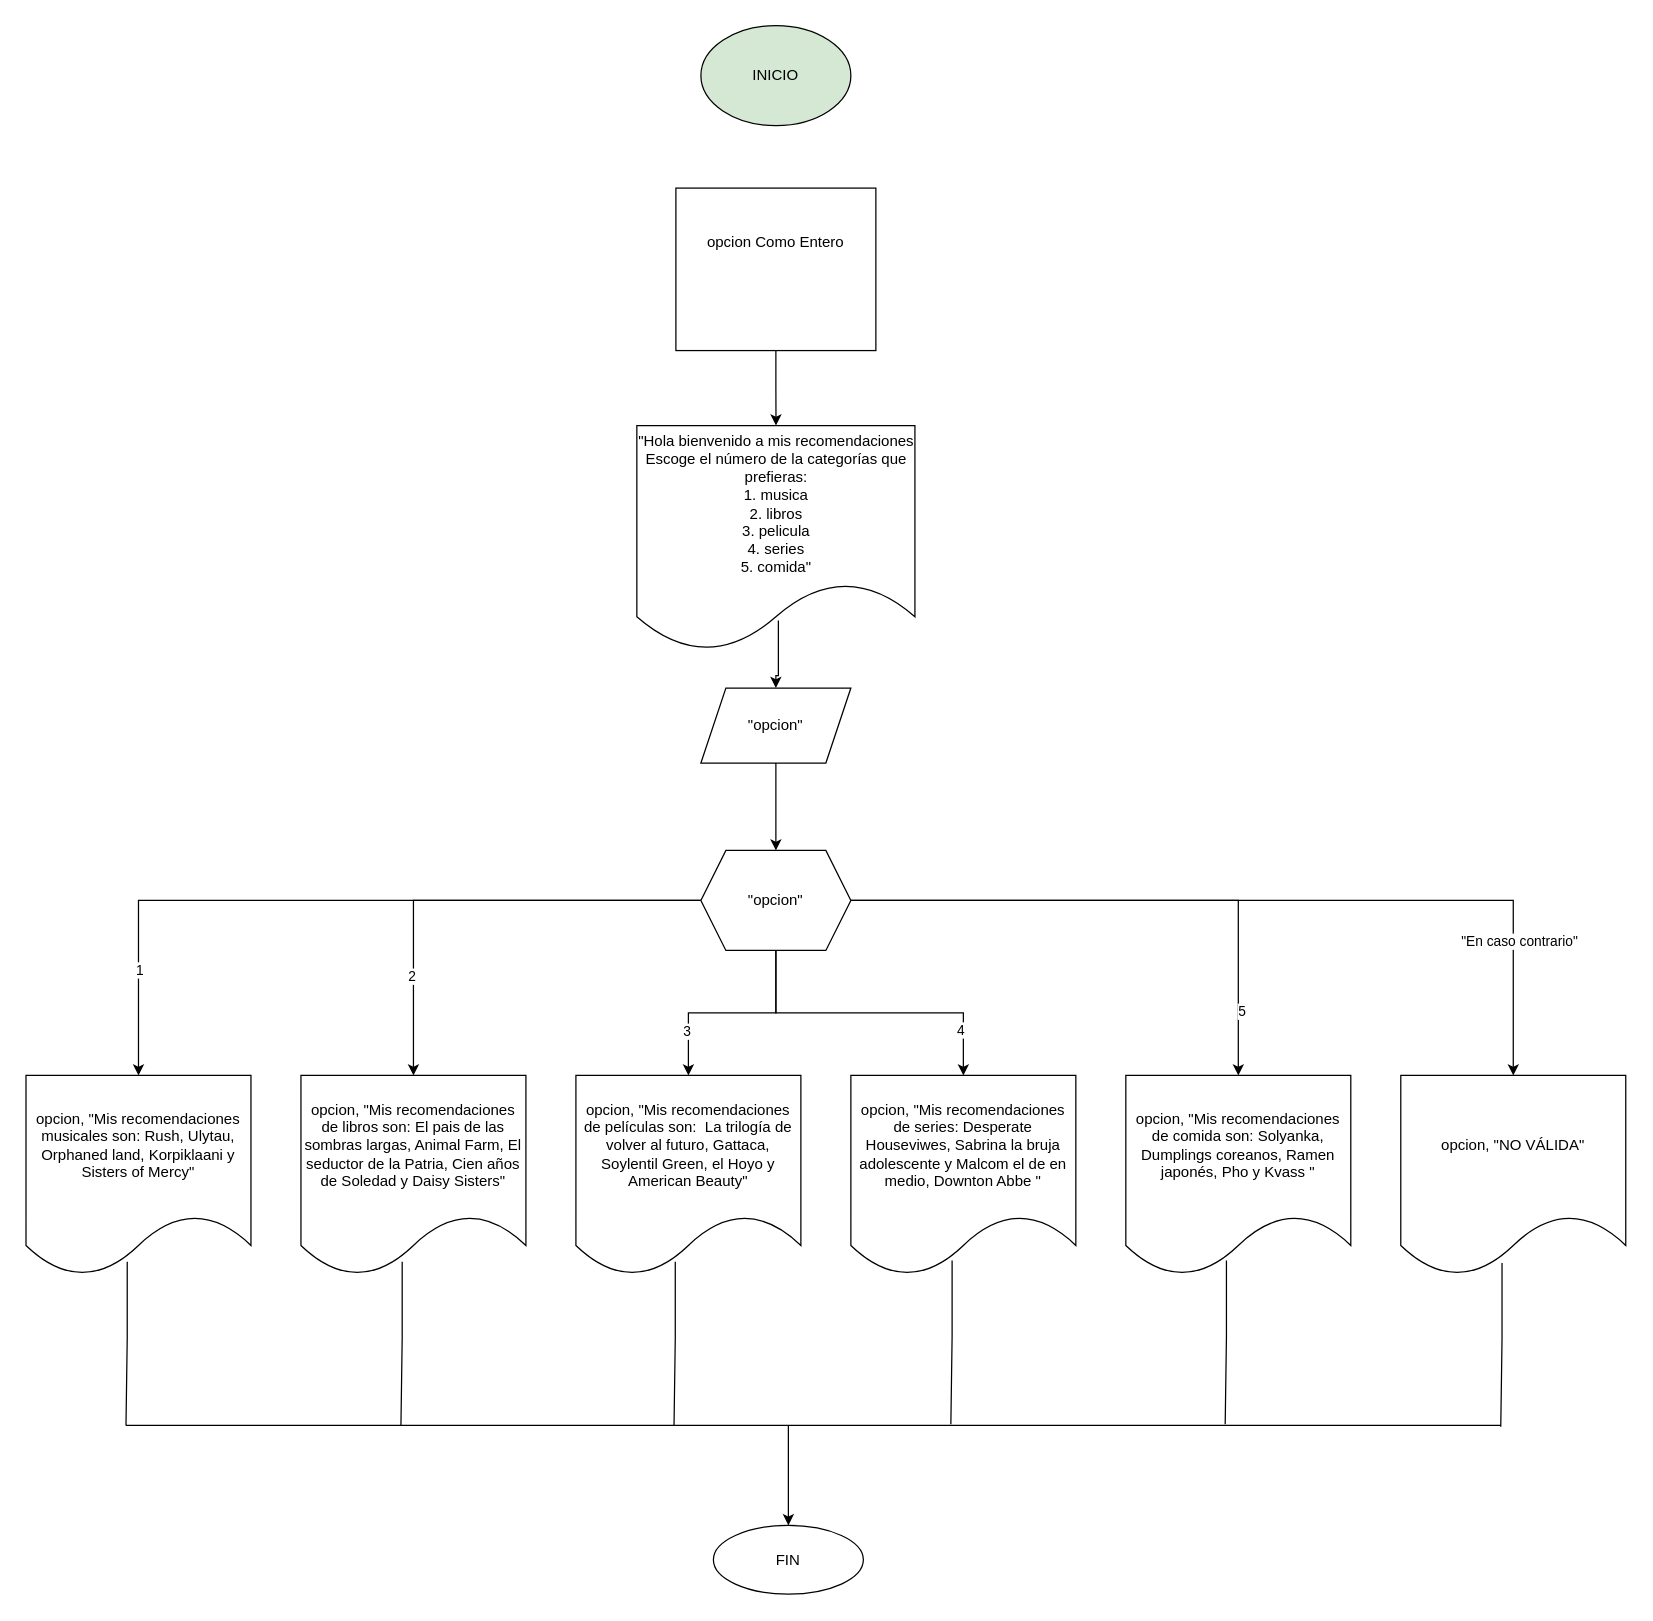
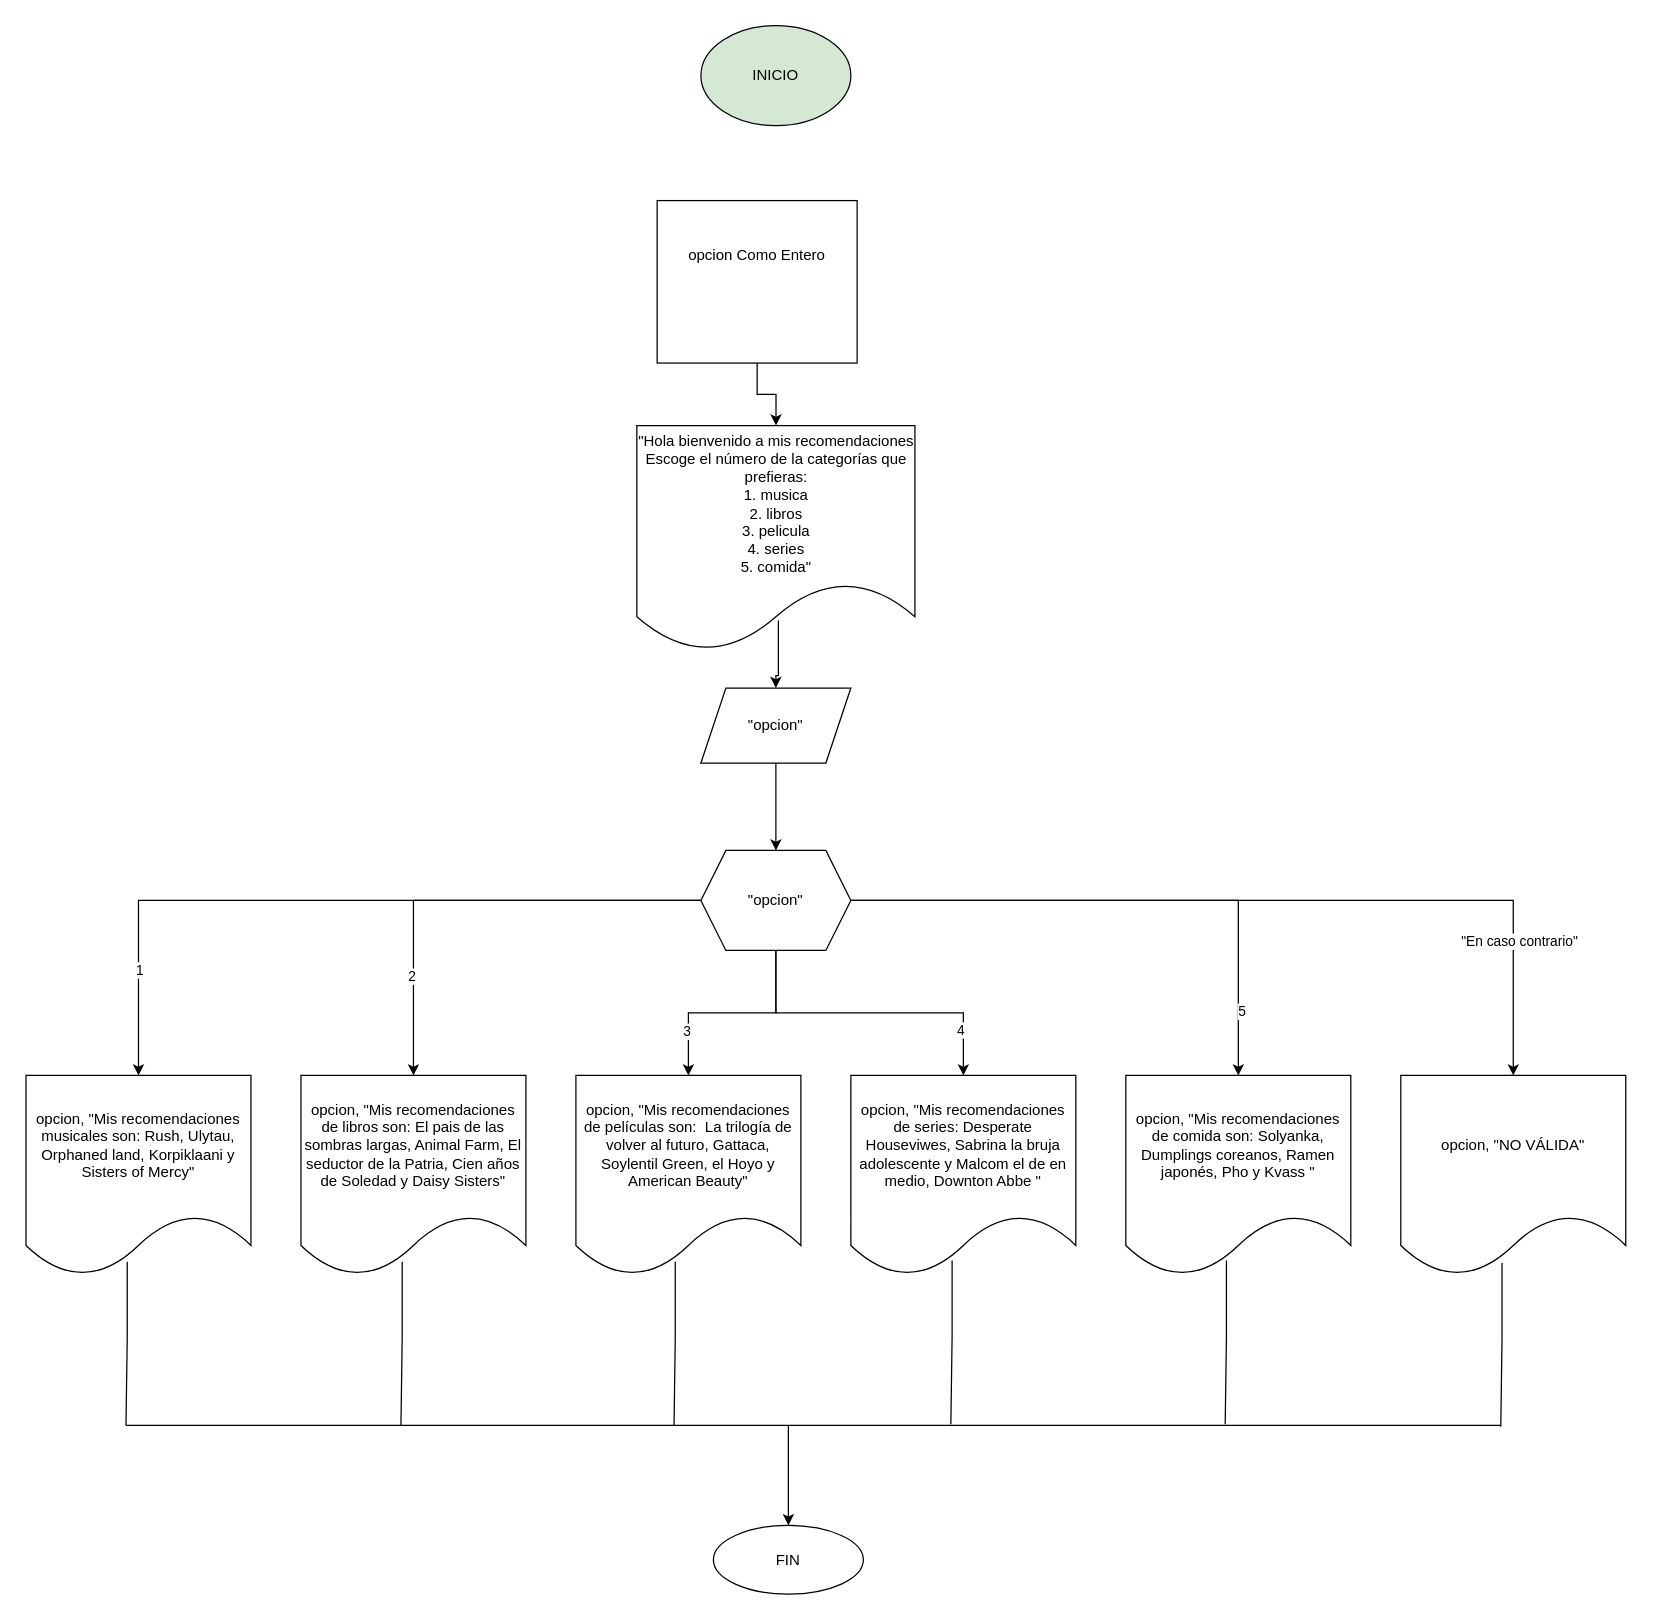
node "opcion Como Entero": moved (776, 269) -> (757, 282)
